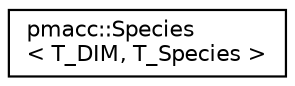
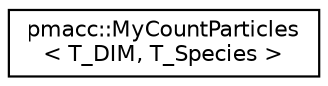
node "pmacc::Species < T_DIM, T_Species >": label "pmacc::Species < T_DIM, T_Species >" -> "pmacc::MyCountParticles < T_DIM, T_Species >"
